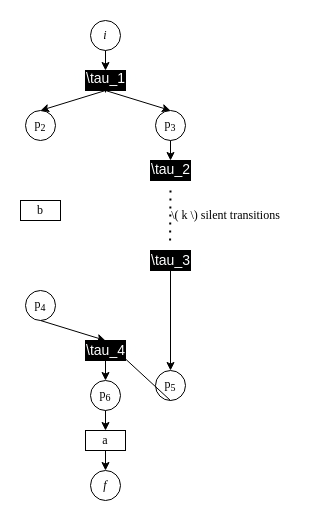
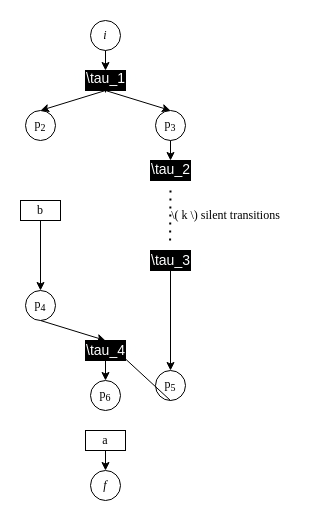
edge "b" -> "p4": added
edge "p6" -> "a": removed
